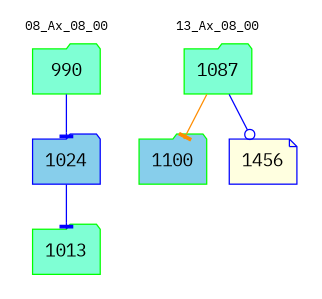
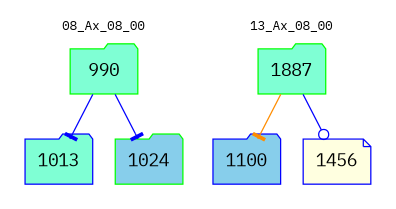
node "1087": label "1087" -> "1887"
node "1024": color blue -> green
node "1100": color green -> blue
edge "1024" -> "1013": now "990" -> "1013"
node "1013": color green -> blue
